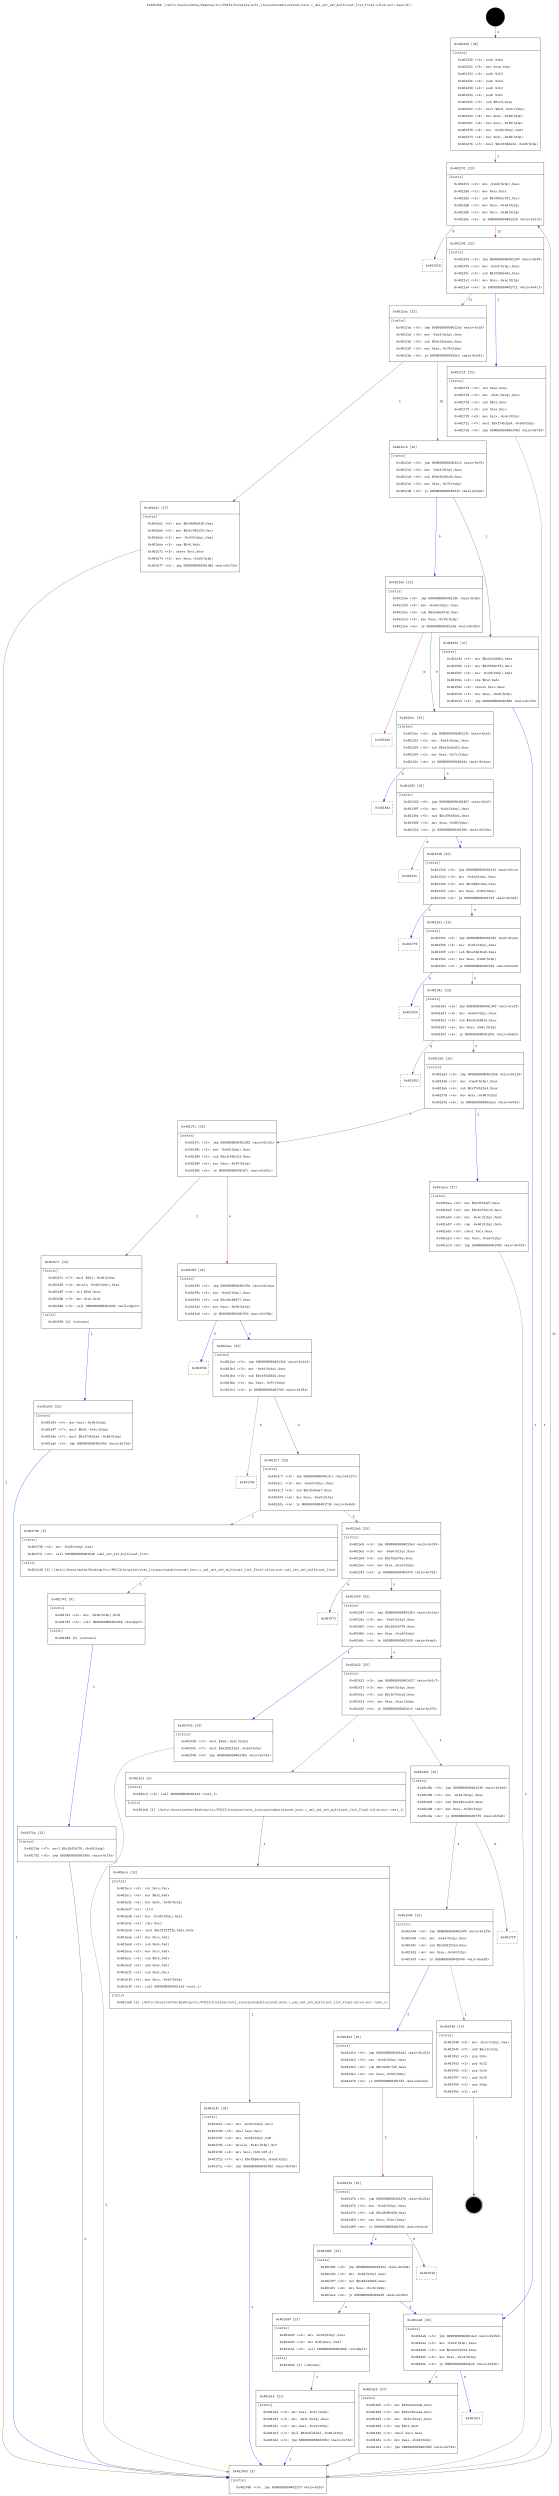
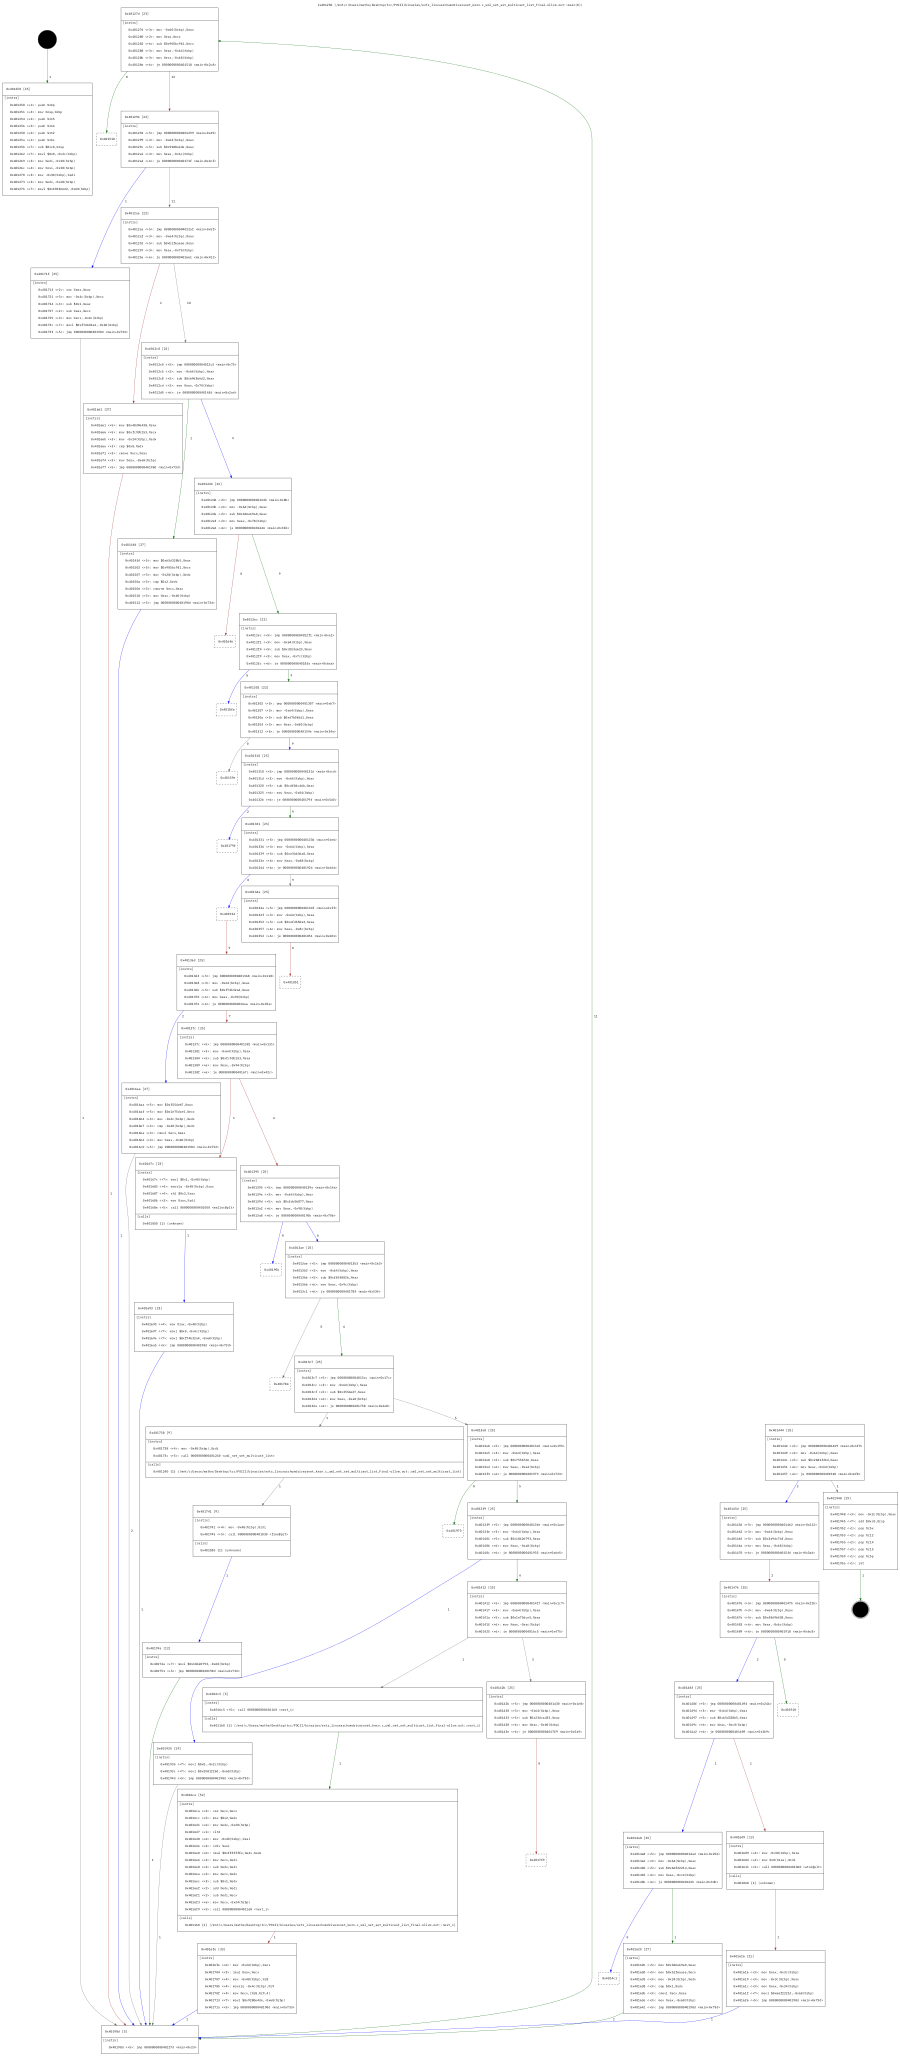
edge "0x401250 [45]" -> "0x40127d [23]": removed, label "1"
edge "0x40134a [25]" -> "0x401363 [25]": now "0x401924" -> "0x401363 [25]"
edge "0x4014fd [27]" -> "0x4014a8 [25]": now "0x4014fd [27]" -> "0x40198d [5]"
edge "0x40142b [25]" -> "0x401444 [25]": removed, label "3"
